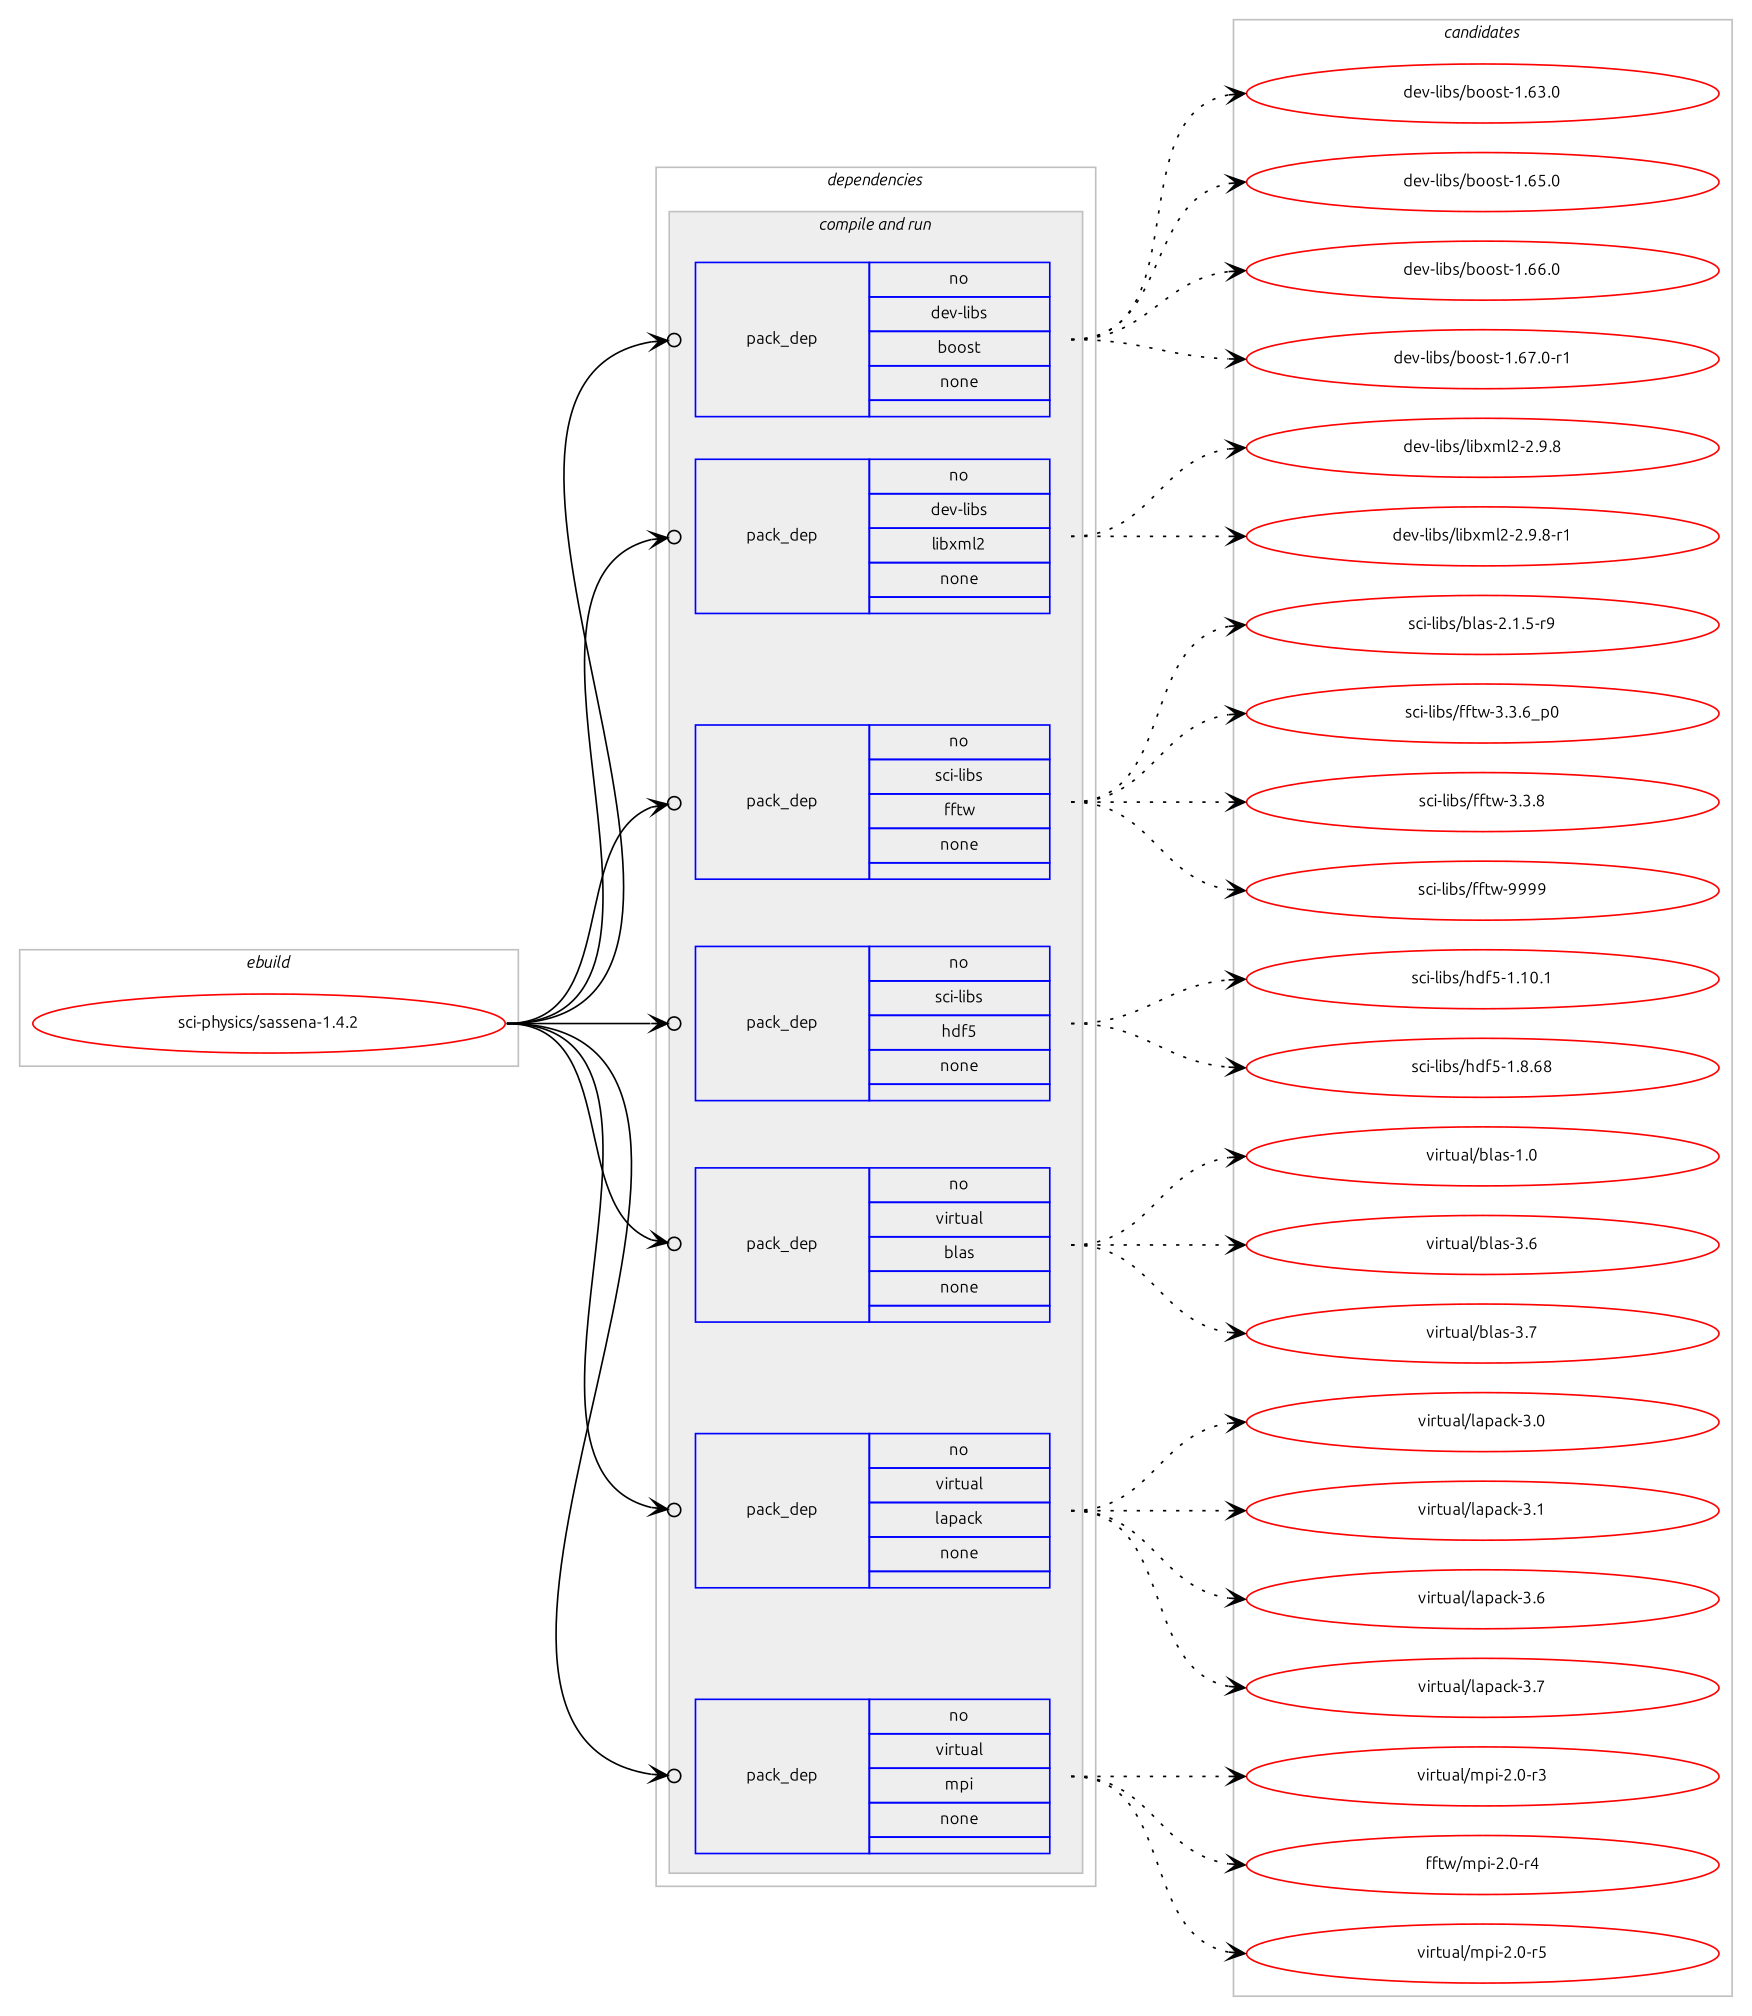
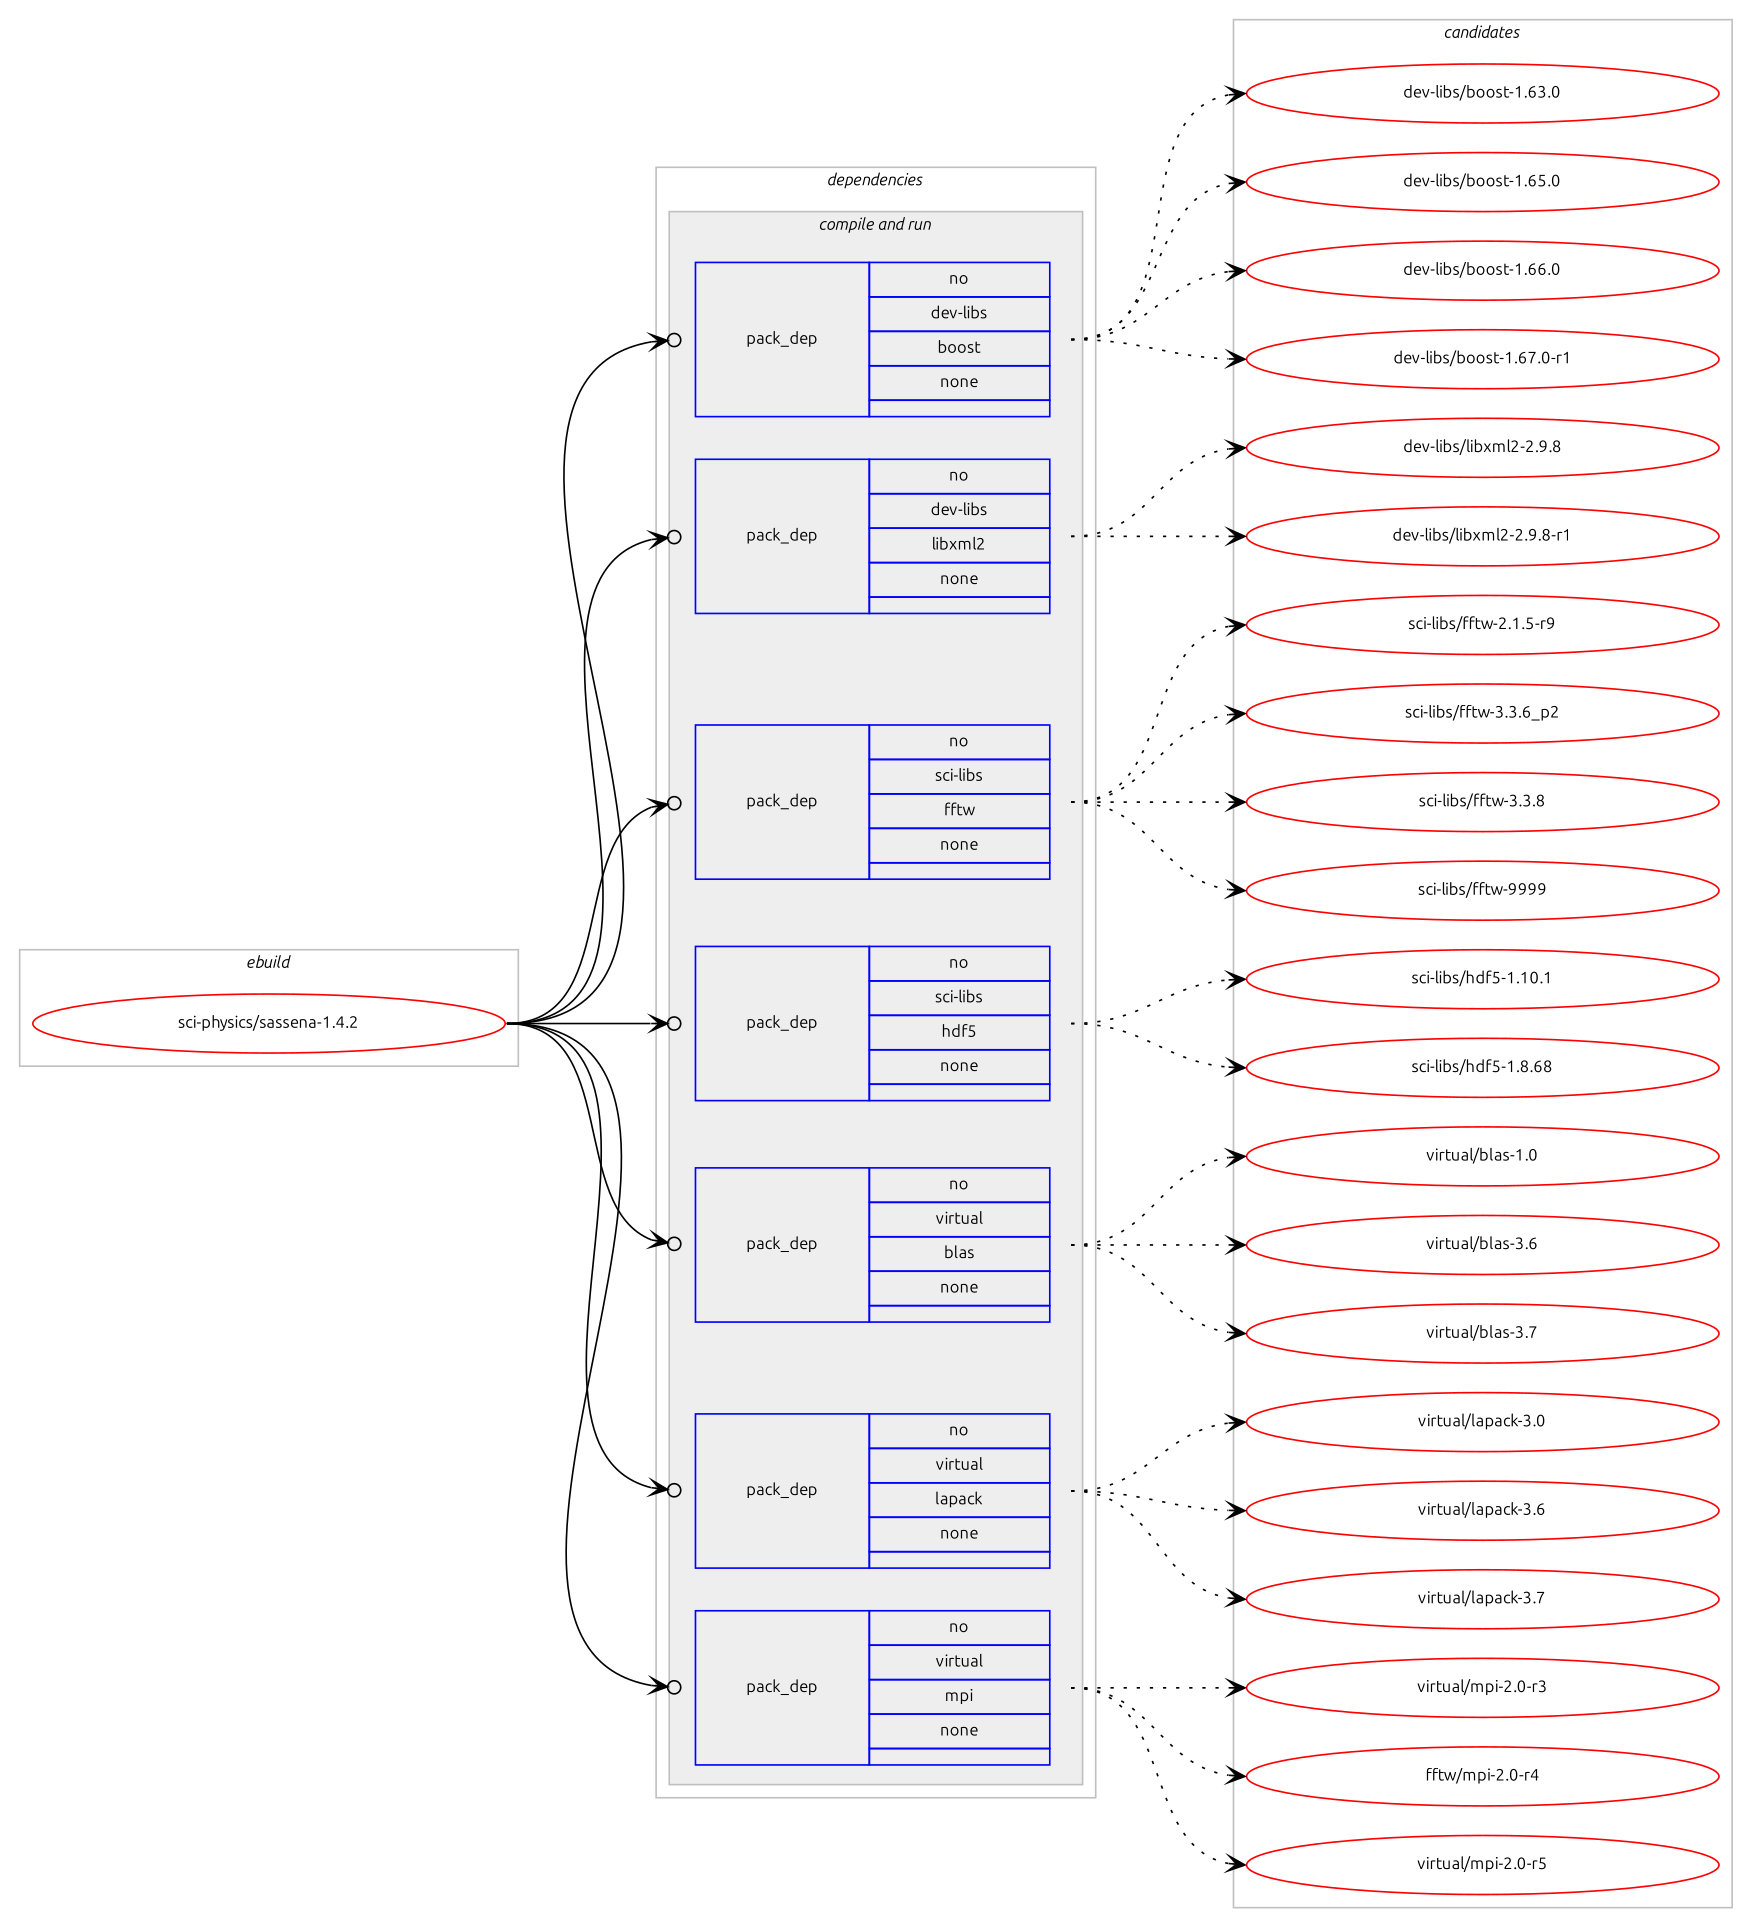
node "sci-libs/blas-2.1.5-r9": label "sci-libs/blas-2.1.5-r9" -> "sci-libs/fftw-2.1.5-r9"
node "sci-libs/fftw-3.3.6_p0": label "sci-libs/fftw-3.3.6_p0" -> "sci-libs/fftw-3.3.6_p2"
node "virtual/lapack-3.1": removed
